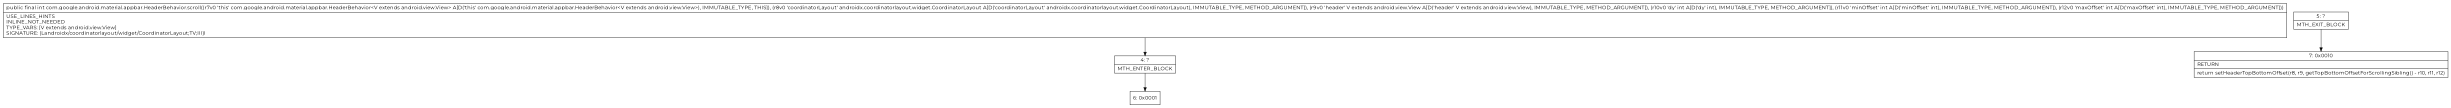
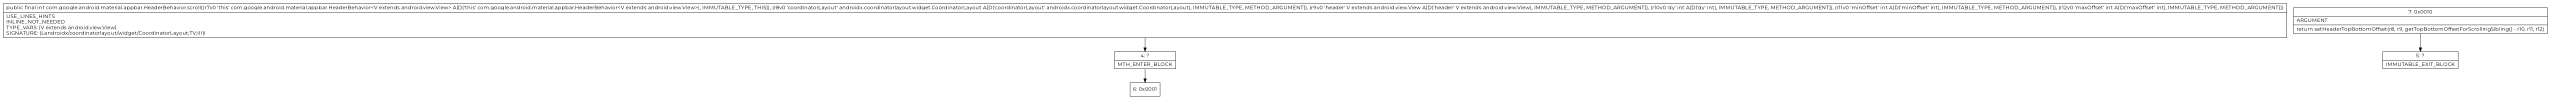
node "5: ?": text "MTH_EXIT_BLOCK" -> "IMMUTABLE_EXIT_BLOCK"
edge "5: ?" -> "7: 0x0010": reversed
node "7: 0x0010": text "RETURN" -> "ARGUMENT"
